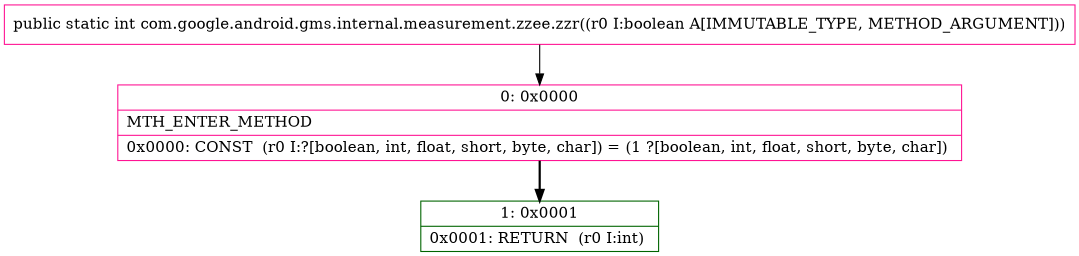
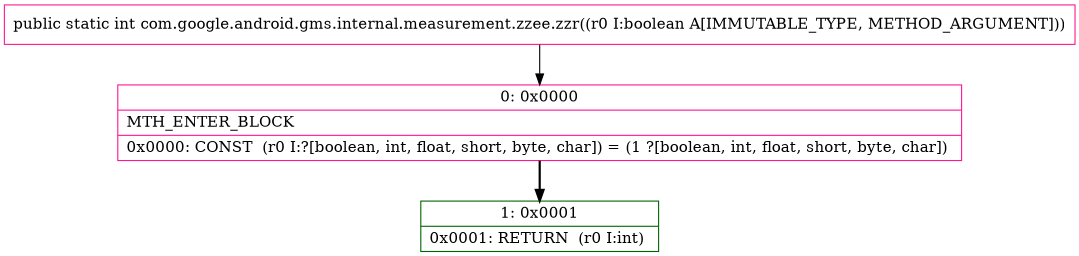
node "0: 0x0000": text "MTH_ENTER_METHOD" -> "MTH_ENTER_BLOCK"
